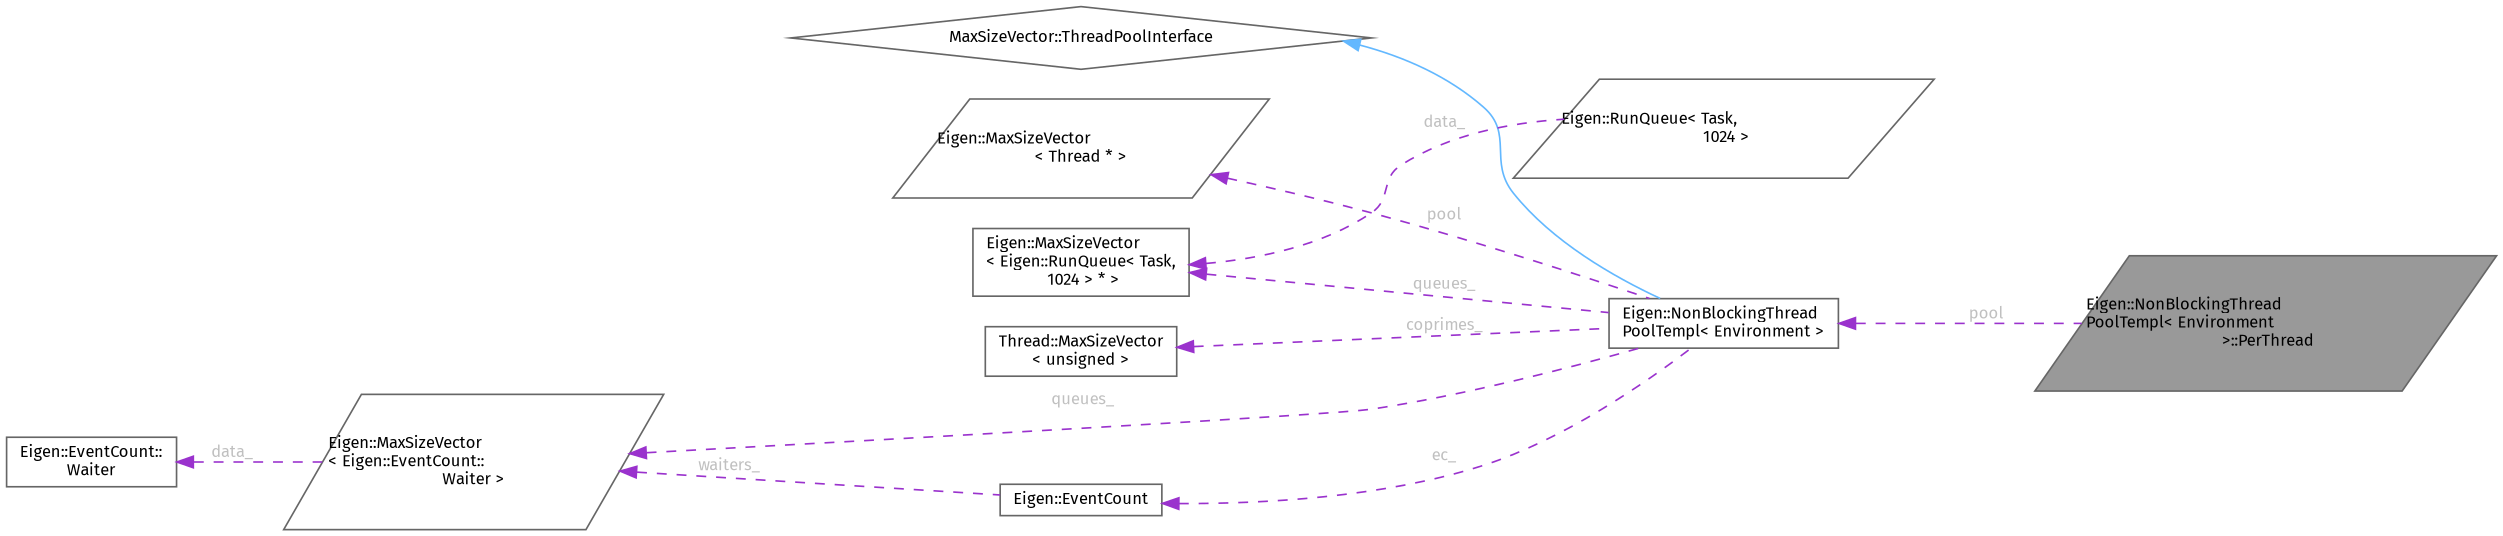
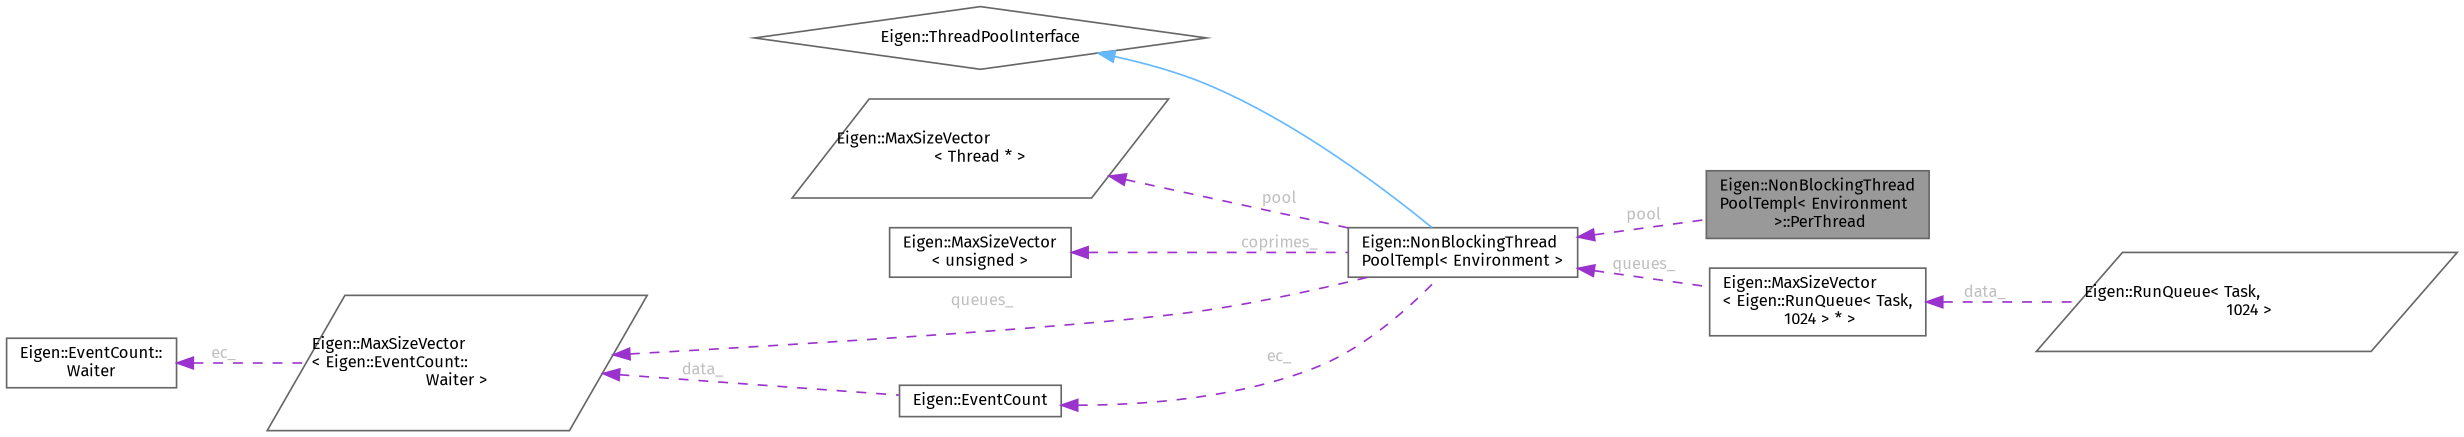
node "MaxSizeVector::ThreadPoolInterface": label "MaxSizeVector::ThreadPoolInterface" -> "Eigen::ThreadPoolInterface"
edge "Eigen::NonBlockingThread PoolTempl< Environment >" -> "Eigen::MaxSizeVector < Eigen::RunQueue< Task, 1024 > * >": reversed
node "Eigen::NonBlockingThread PoolTempl< Environment >::PerThread": shape parallelogram -> box
node "Thread::MaxSizeVector < unsigned >": label "Thread::MaxSizeVector < unsigned >" -> "Eigen::MaxSizeVector < unsigned >"
edge "Eigen::MaxSizeVector < Eigen::EventCount:: Waiter >" -> "Eigen::EventCount:: Waiter": label " data_" -> " ec_"
edge "Eigen::EventCount" -> "Eigen::MaxSizeVector < Eigen::EventCount:: Waiter >": label " waiters_" -> " data_"
